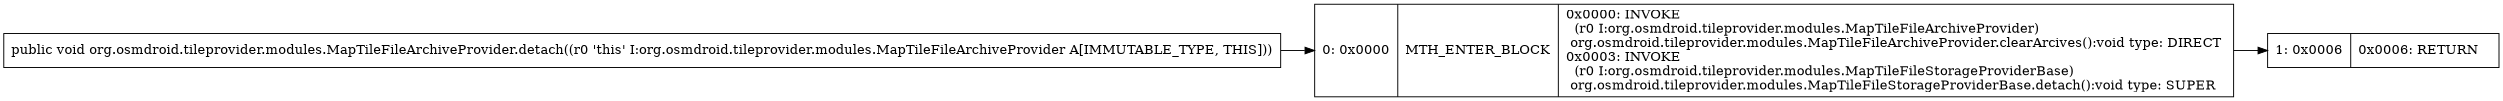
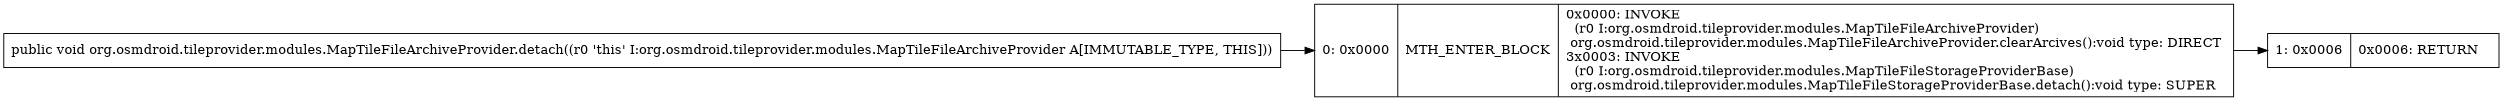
node "0: 0x0000": text "0x0003: INVOKE" -> "3x0003: INVOKE"
